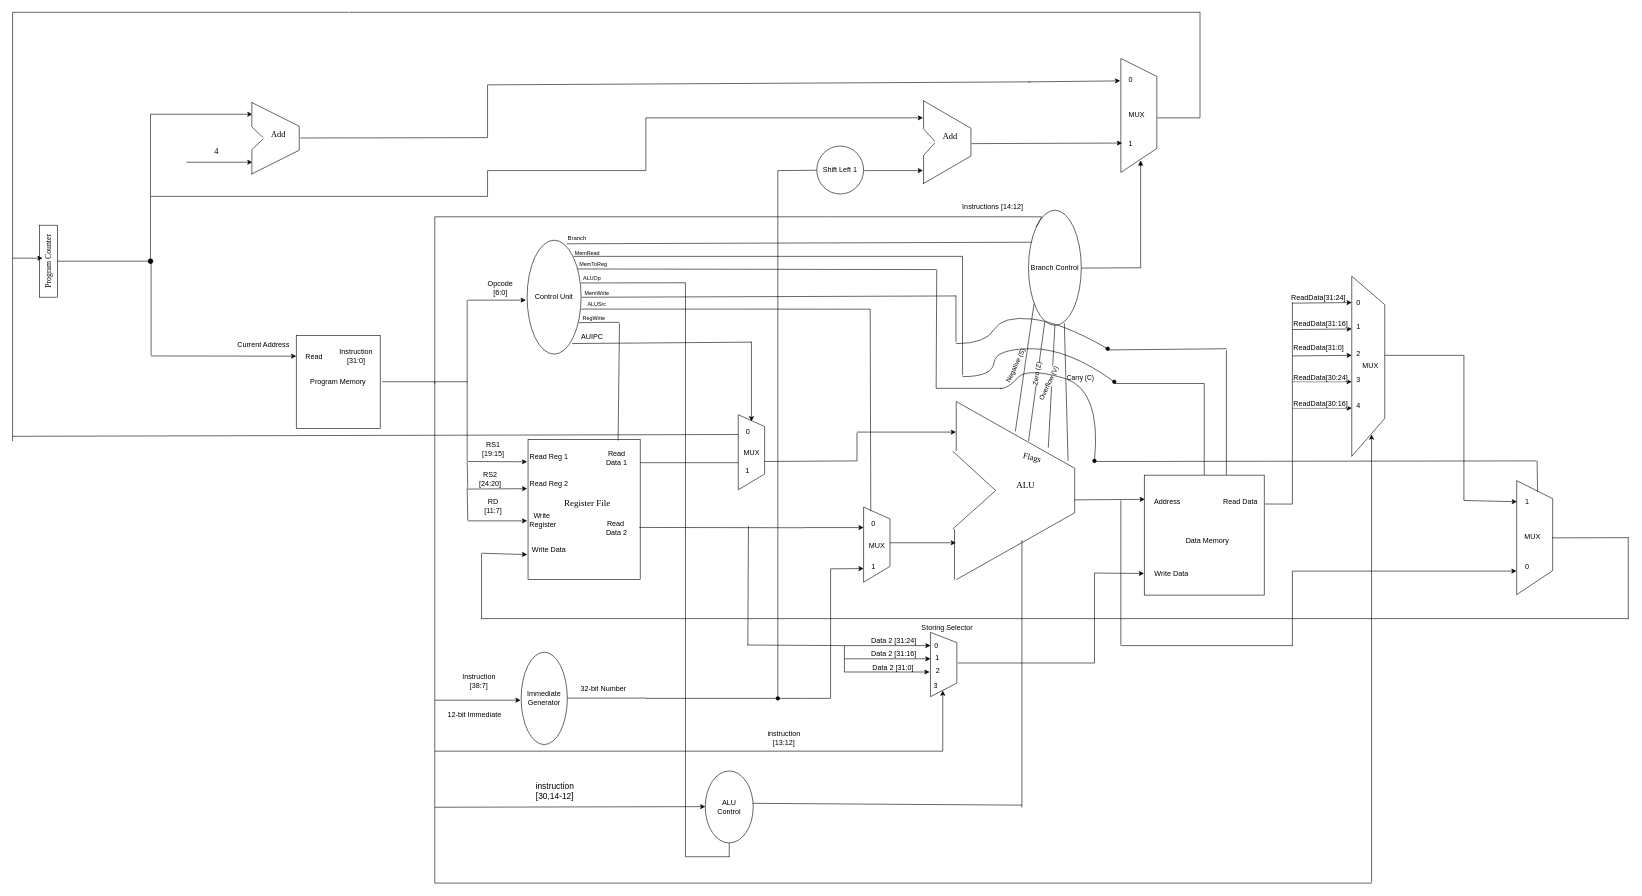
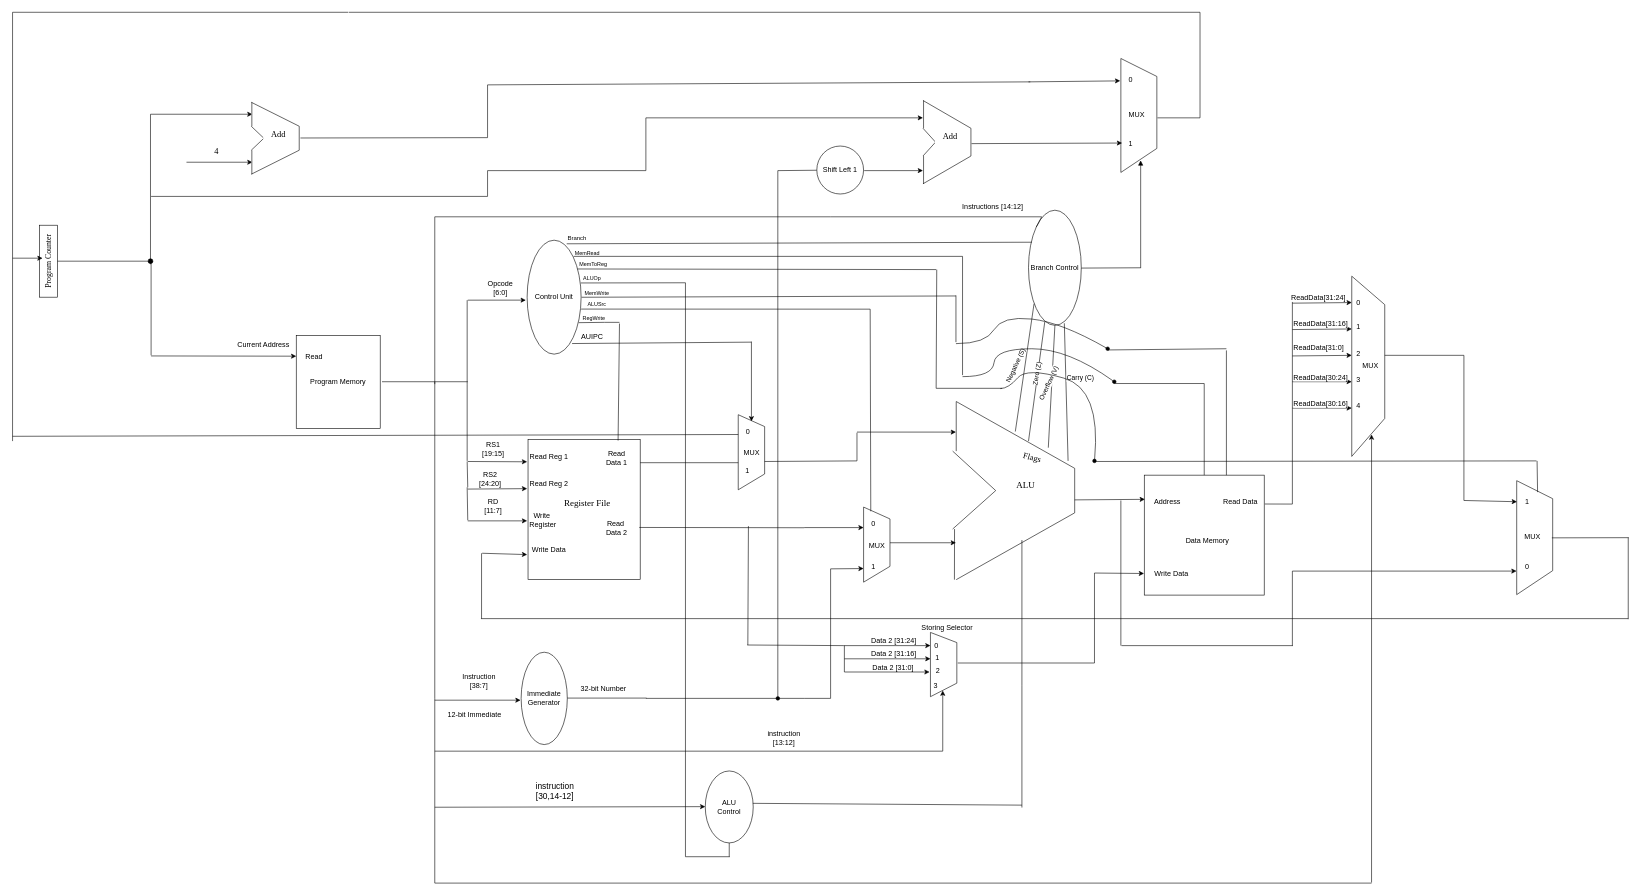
node "Instruction [31:0]": removed
